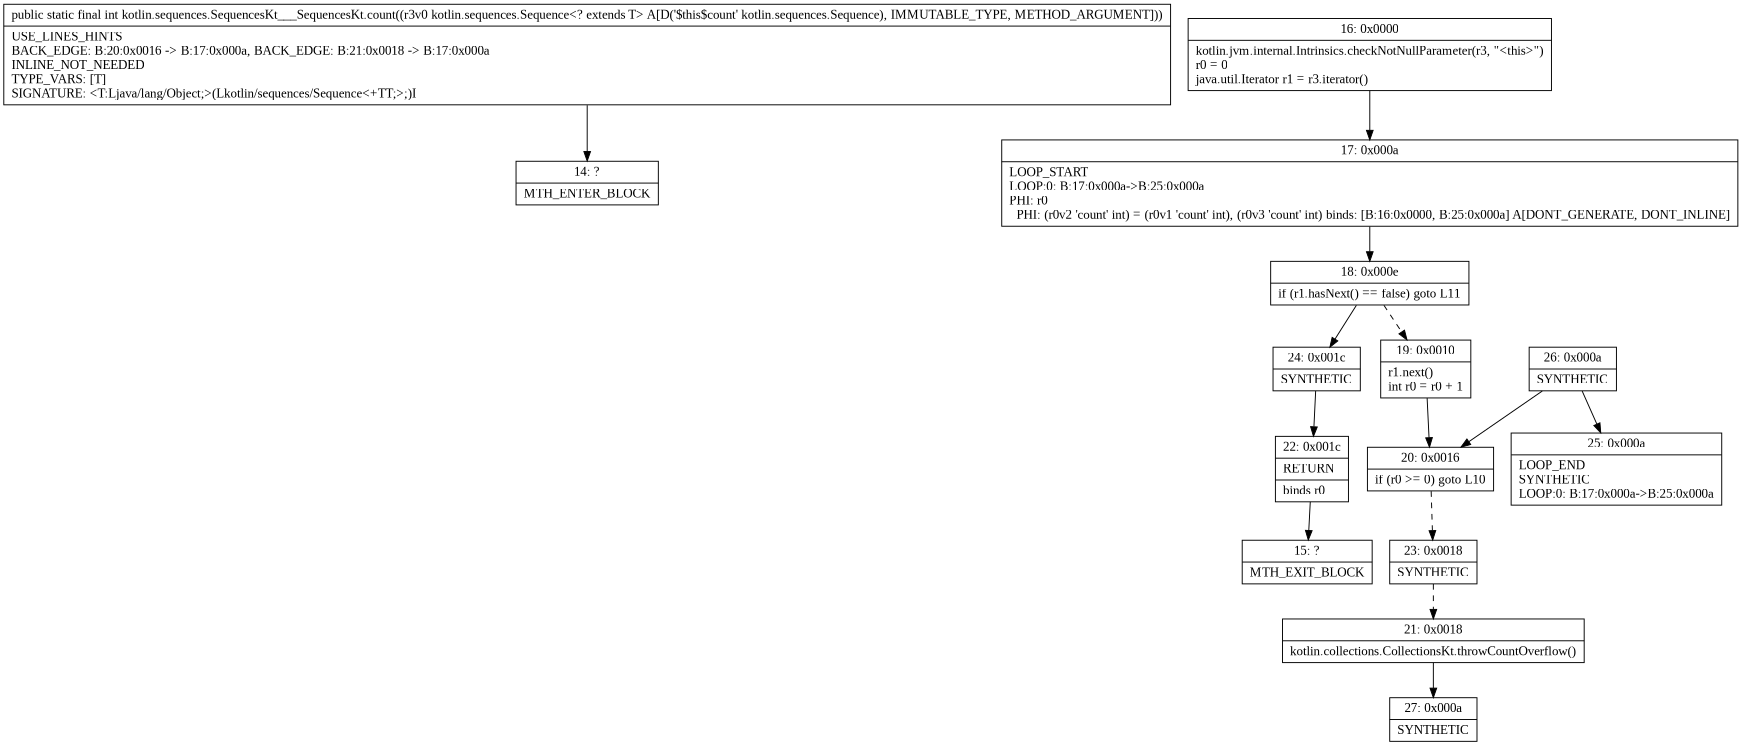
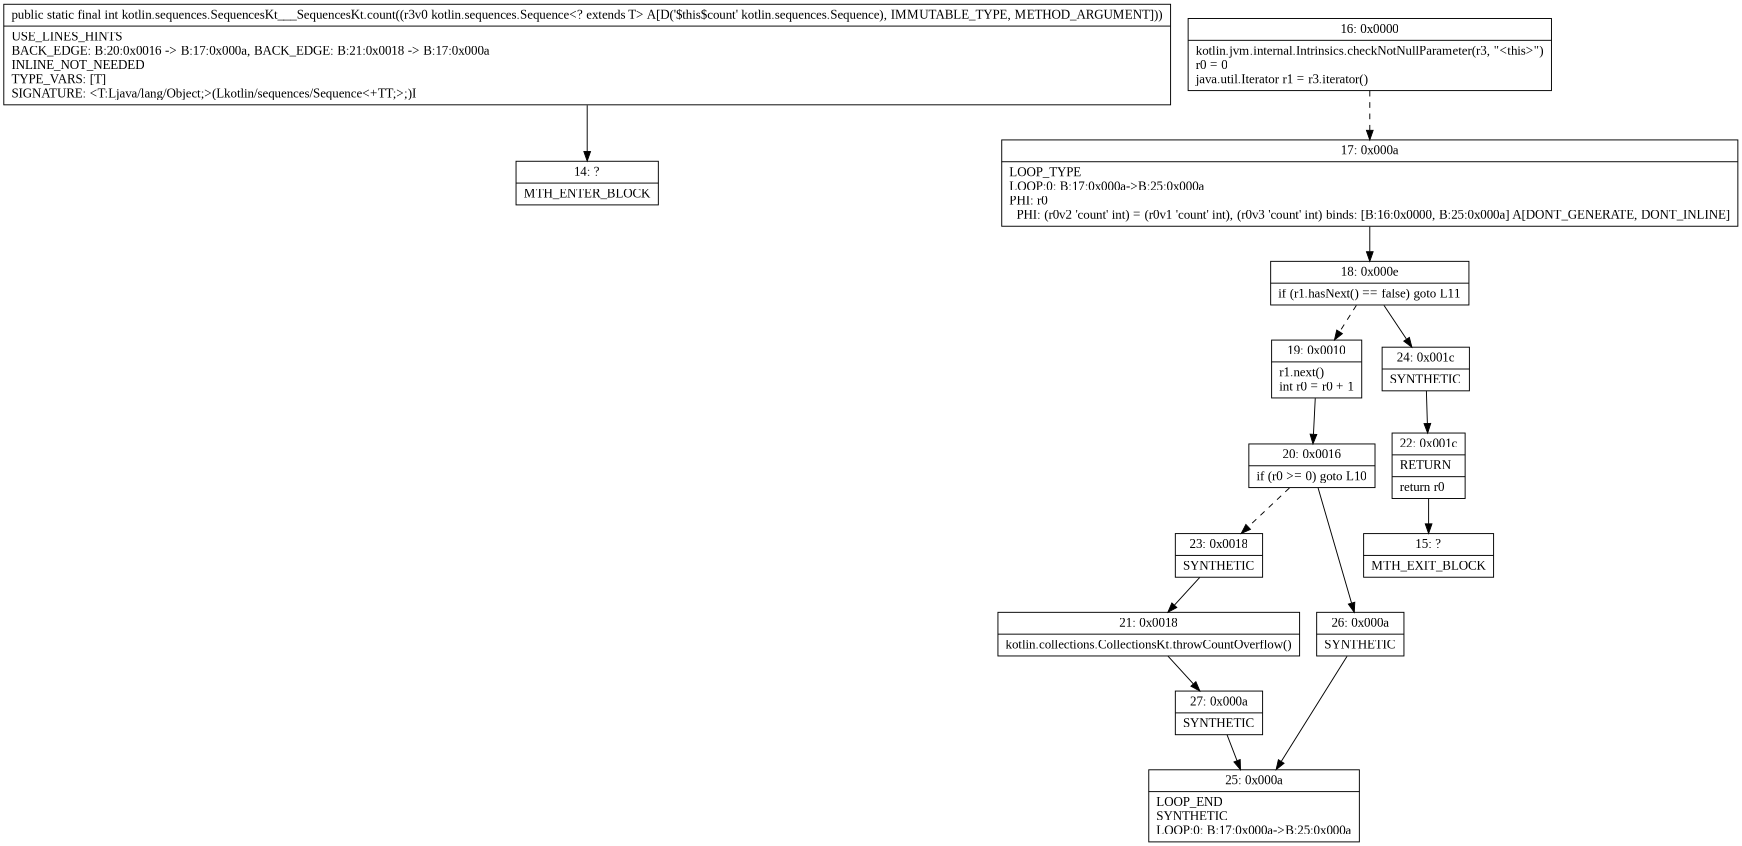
edge "16: 0x0000" -> "17: 0x000a": style solid -> dashed
node "17: 0x000a": text "LOOP_START" -> "LOOP_TYPE"
edge "26: 0x000a" -> "20: 0x0016": reversed
node "22: 0x001c": text "binds r0" -> "return r0"
edge "23: 0x0018" -> "21: 0x0018": style dashed -> solid
edge "27: 0x000a" -> "25: 0x000a": added
